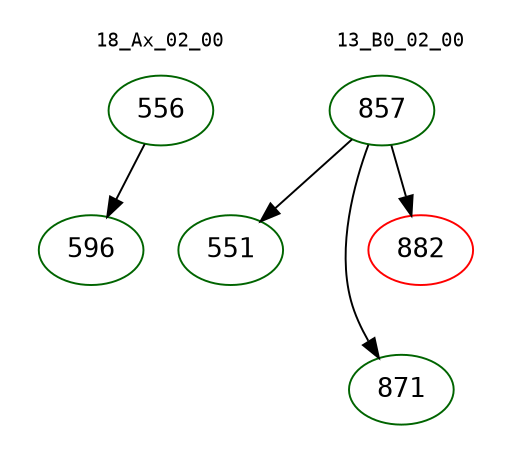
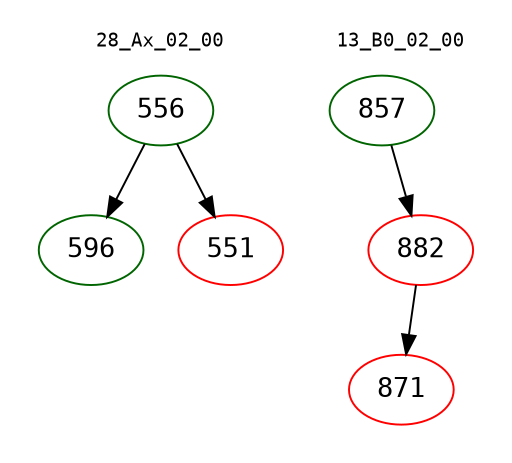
cluster "18_Ax_02_00": label "18_Ax_02_00" -> "28_Ax_02_00"
edge "857" -> "551": now "556" -> "551"
edge "857" -> "871": now "882" -> "871"
node "551": color darkgreen -> red
node "871": color darkgreen -> red
